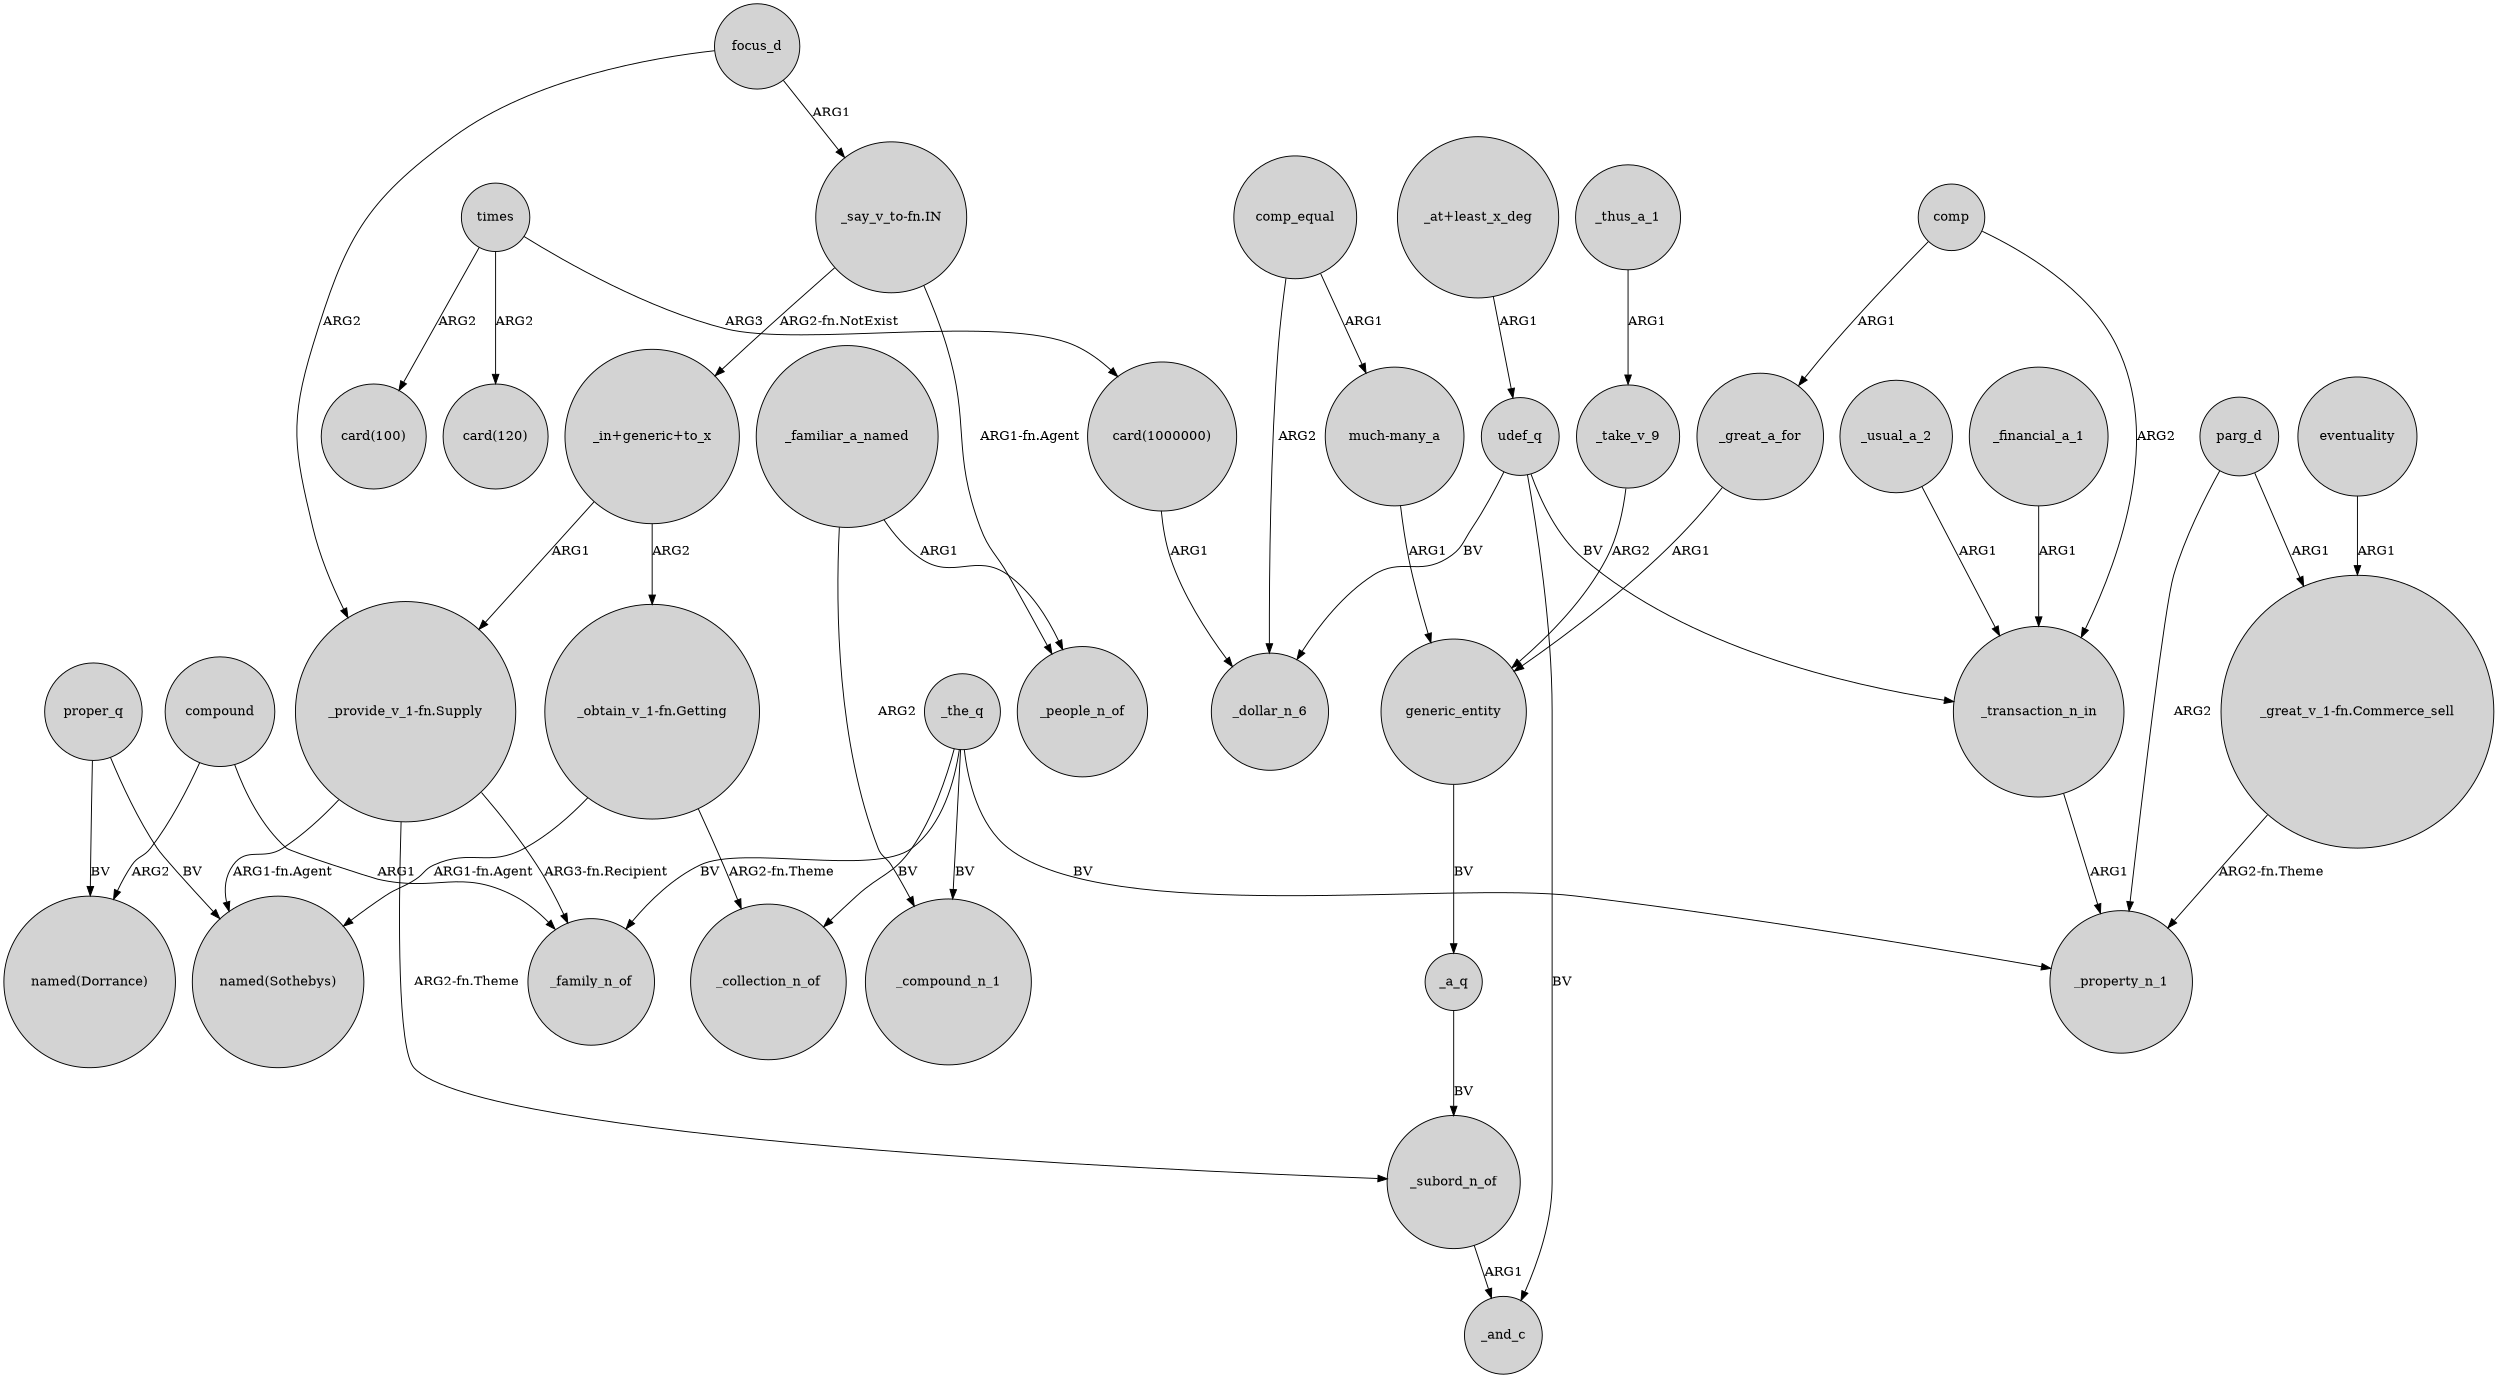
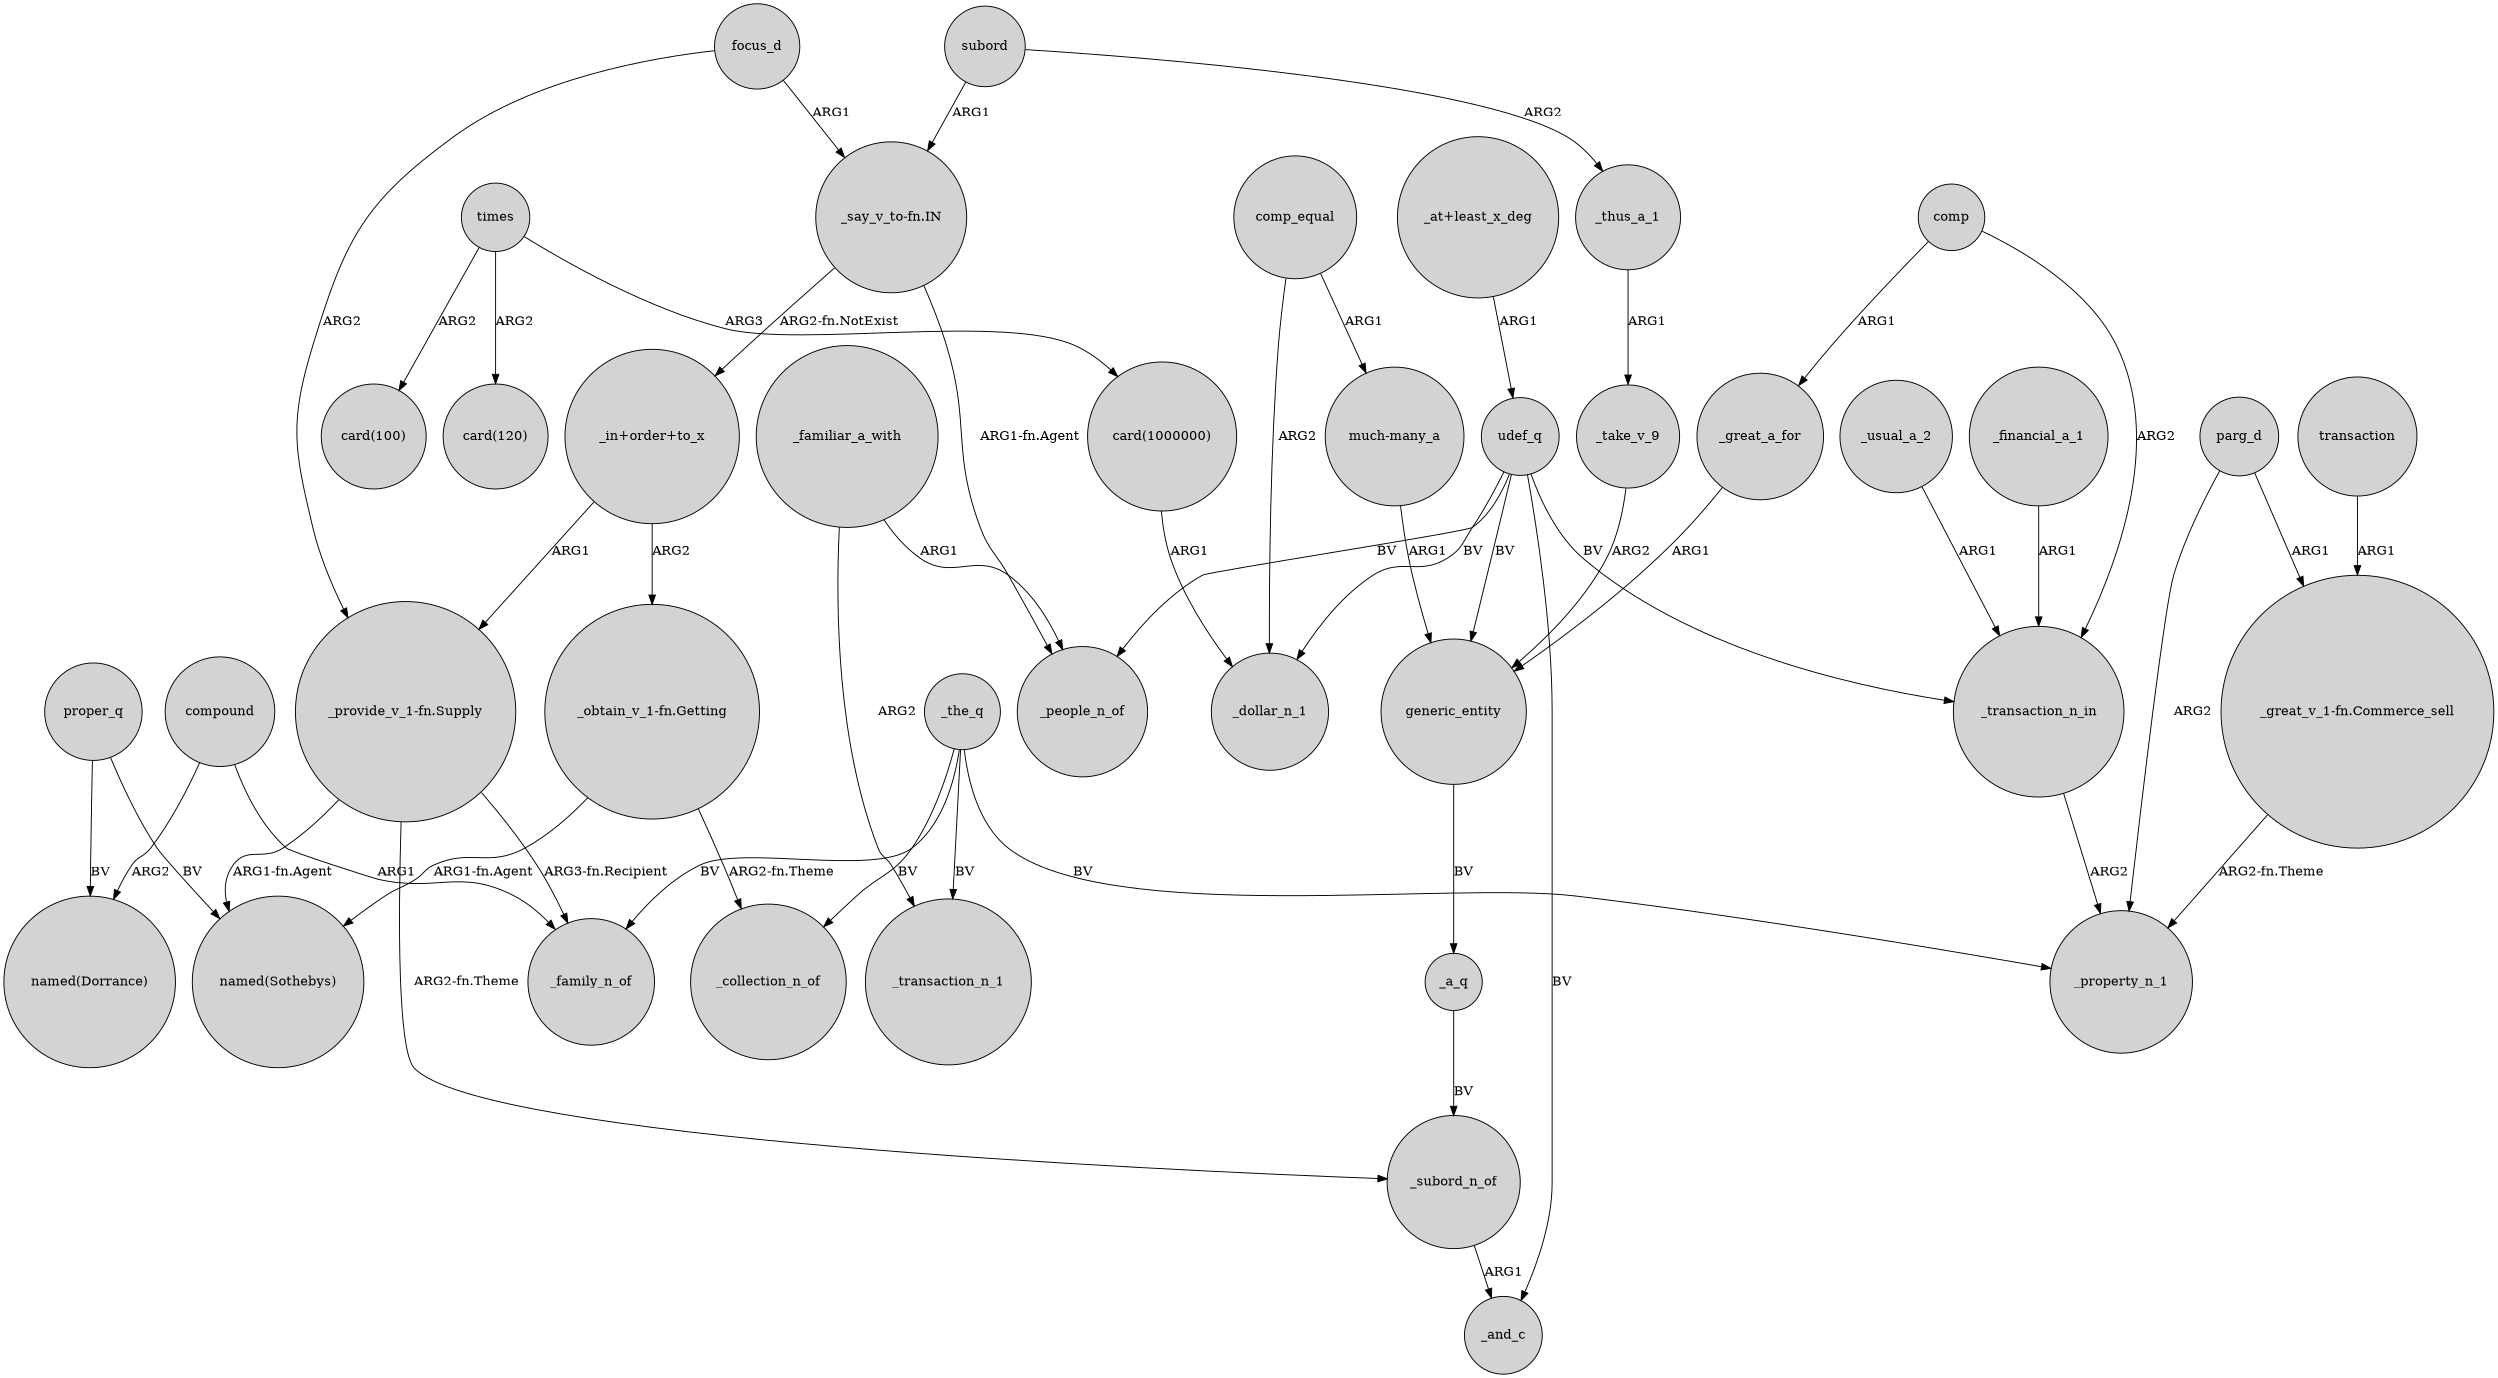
node "subord": added
node "_in+generic+to_x": label "_in+generic+to_x" -> "_in+order+to_x"
node "_familiar_a_named": label "_familiar_a_named" -> "_familiar_a_with"
node "eventuality": label "eventuality" -> "transaction"
edge "udef_q" -> "generic_entity": added, label "BV"
edge "udef_q" -> "_people_n_of": added, label "BV"
node "_dollar_n_6": label "_dollar_n_6" -> "_dollar_n_1"
edge "_transaction_n_in" -> "_property_n_1": label "ARG1" -> "ARG2"
node "_compound_n_1": label "_compound_n_1" -> "_transaction_n_1"
